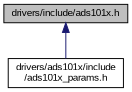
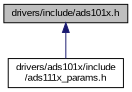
node "drivers/ads101x/include /ads101x_params.h": label "drivers/ads101x/include /ads101x_params.h" -> "drivers/ads101x/include /ads111x_params.h"
